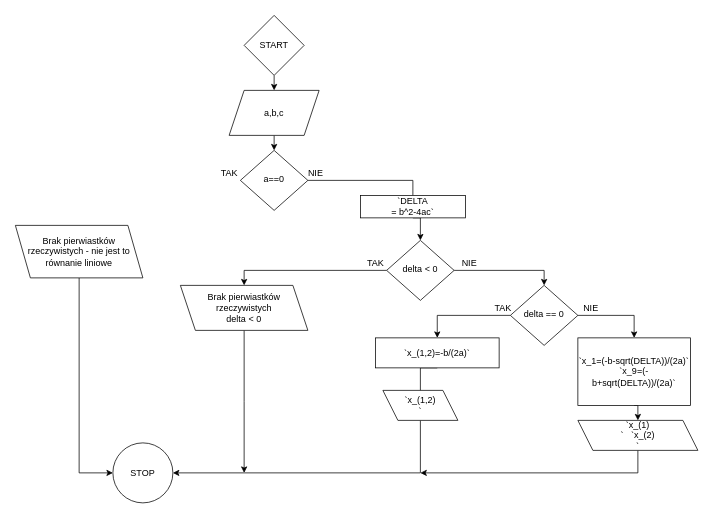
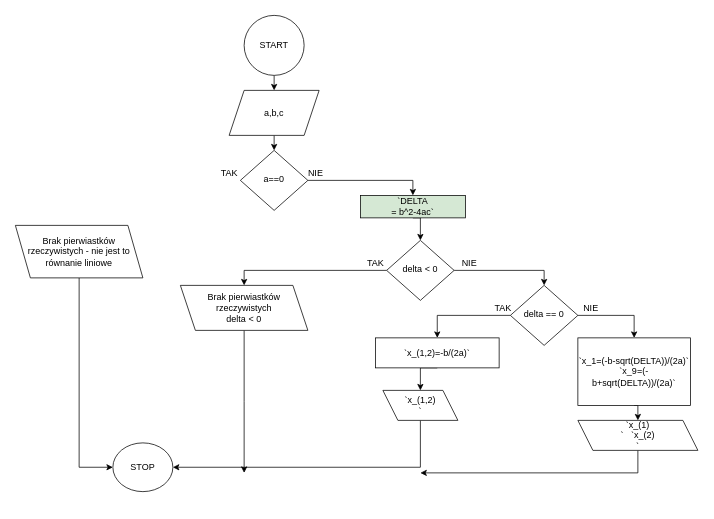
node "START": shape diamond -> ellipse
edge "a==0" -- "`DELTA = b^2-4ac`": arrowhead none -> classic
node "`DELTA = b^2-4ac`": fillcolor #ffffff -> #d5e8d4
edge "`x_(1,2)=-b/(2a)`" -- "`x_(1,2) `": arrowhead none -> classic
node "STOP": size 60x60 -> 60x49
